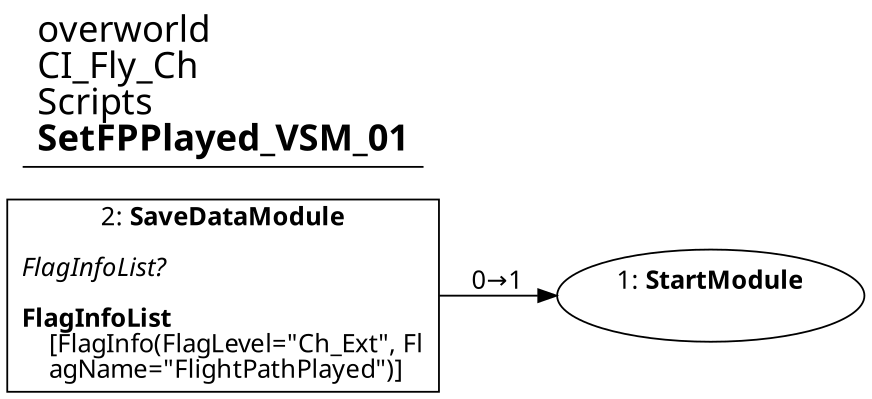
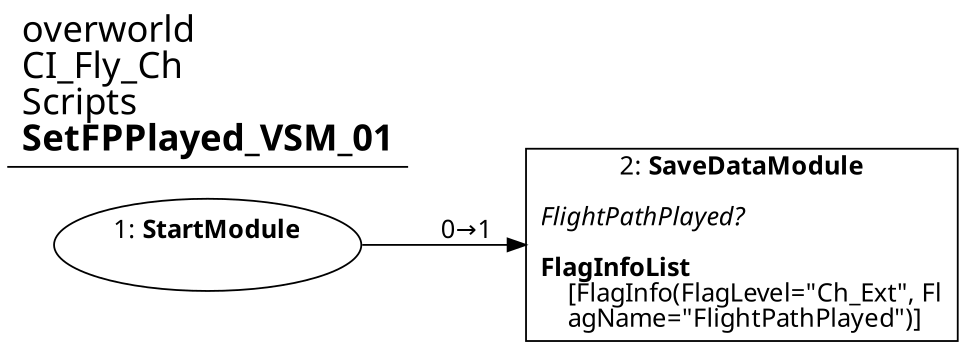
node "2:": text "FlagInfoList?" -> "FlightPathPlayed?"
edge "2:" -> "1:": reversed
